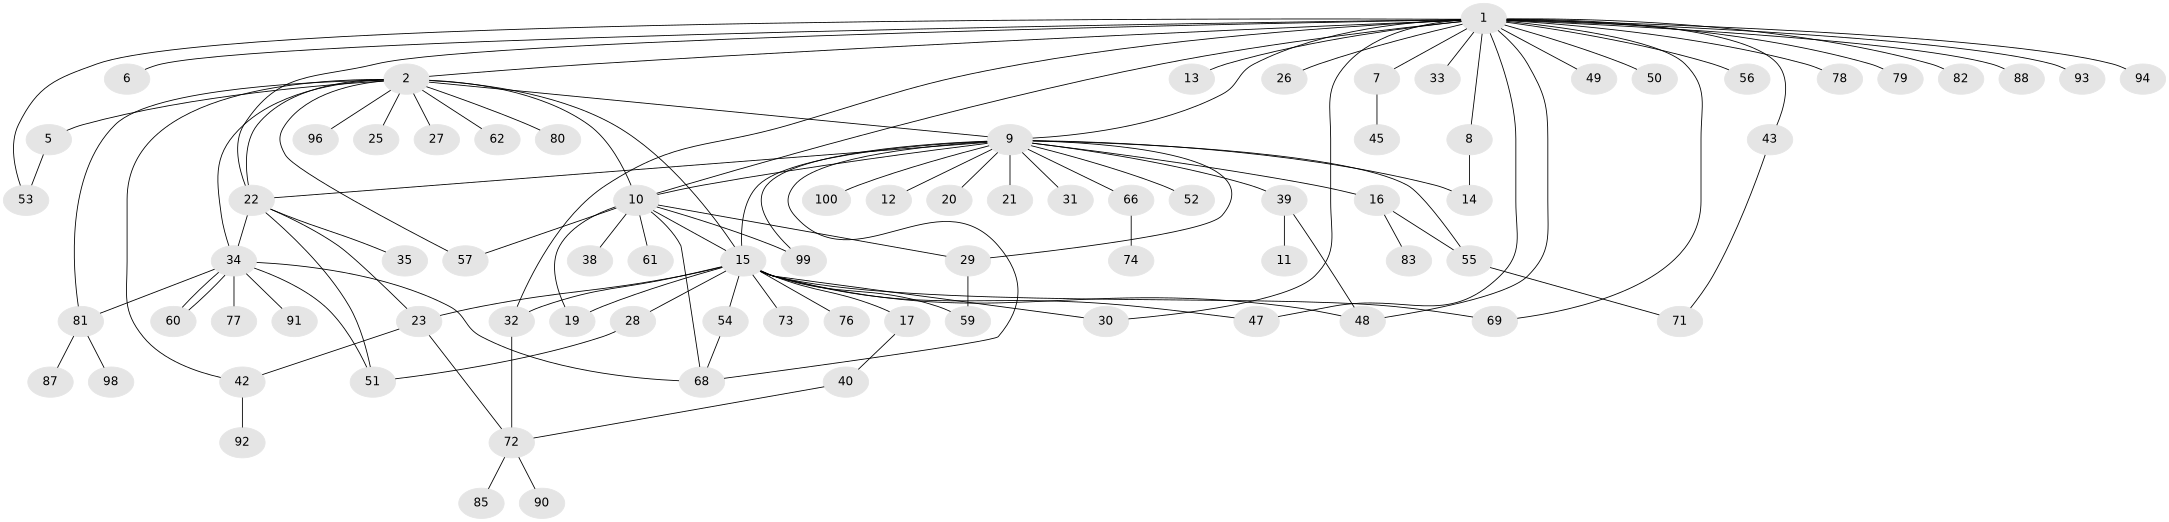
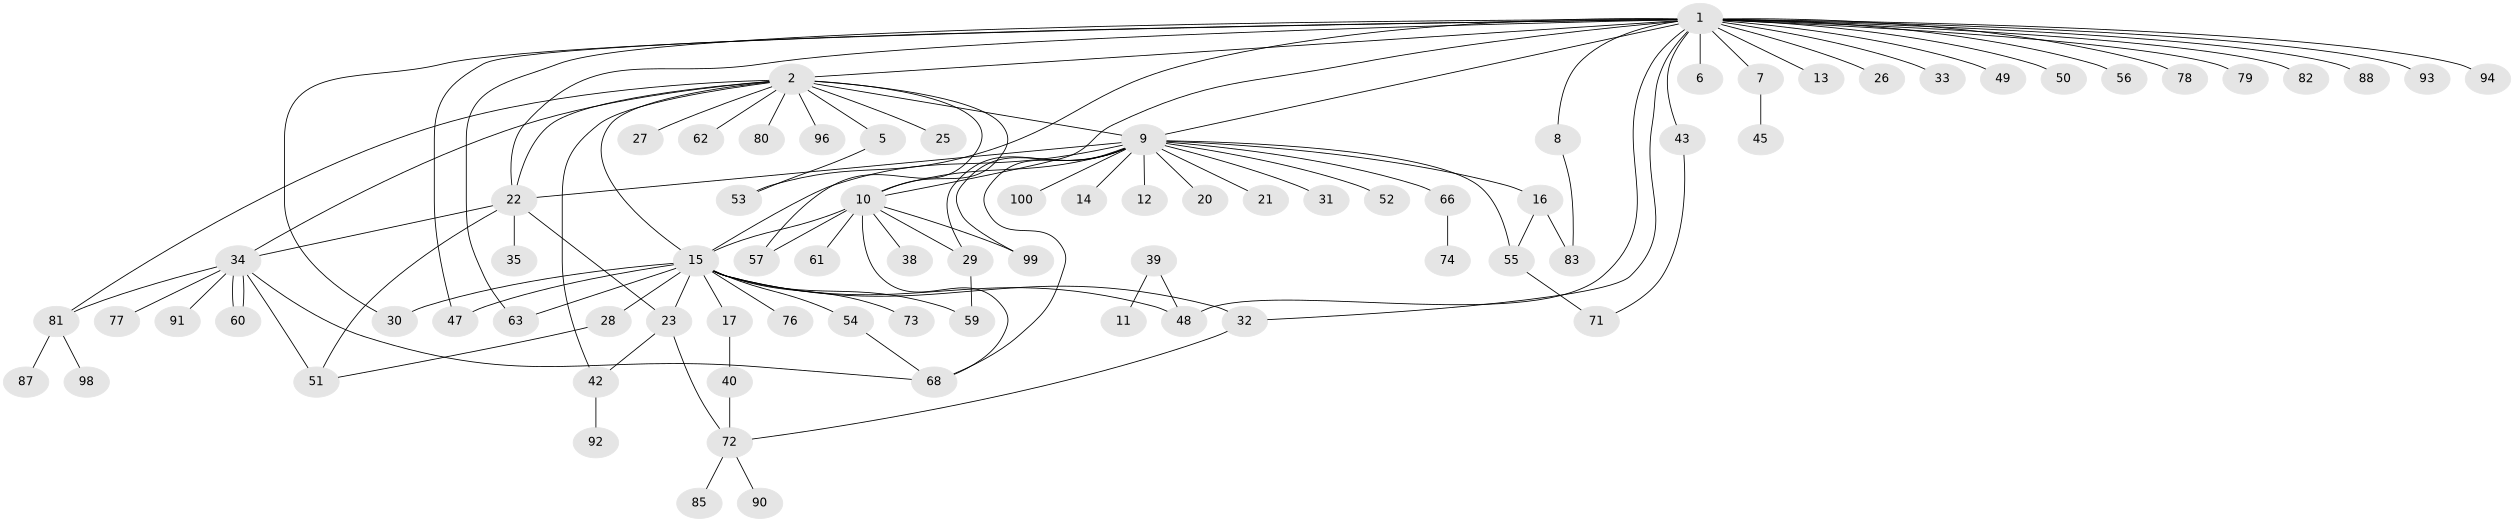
edge "9" -- "39": removed
edge "8" -- "14": now "8" -- "83"
node "19": removed
node "69": label "69" -> "63"
